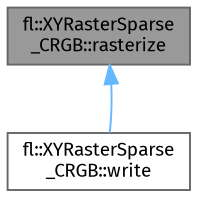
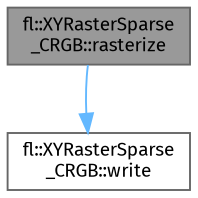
edge "fl::XYRasterSparse _CRGB::write" -> "fl::XYRasterSparse _CRGB::rasterize": reversed
